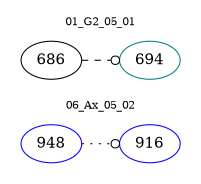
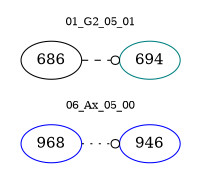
cluster "06_Ax_05_02": label "06_Ax_05_02" -> "06_Ax_05_00"
node "948": label "948" -> "968"
node "916": label "916" -> "946"
